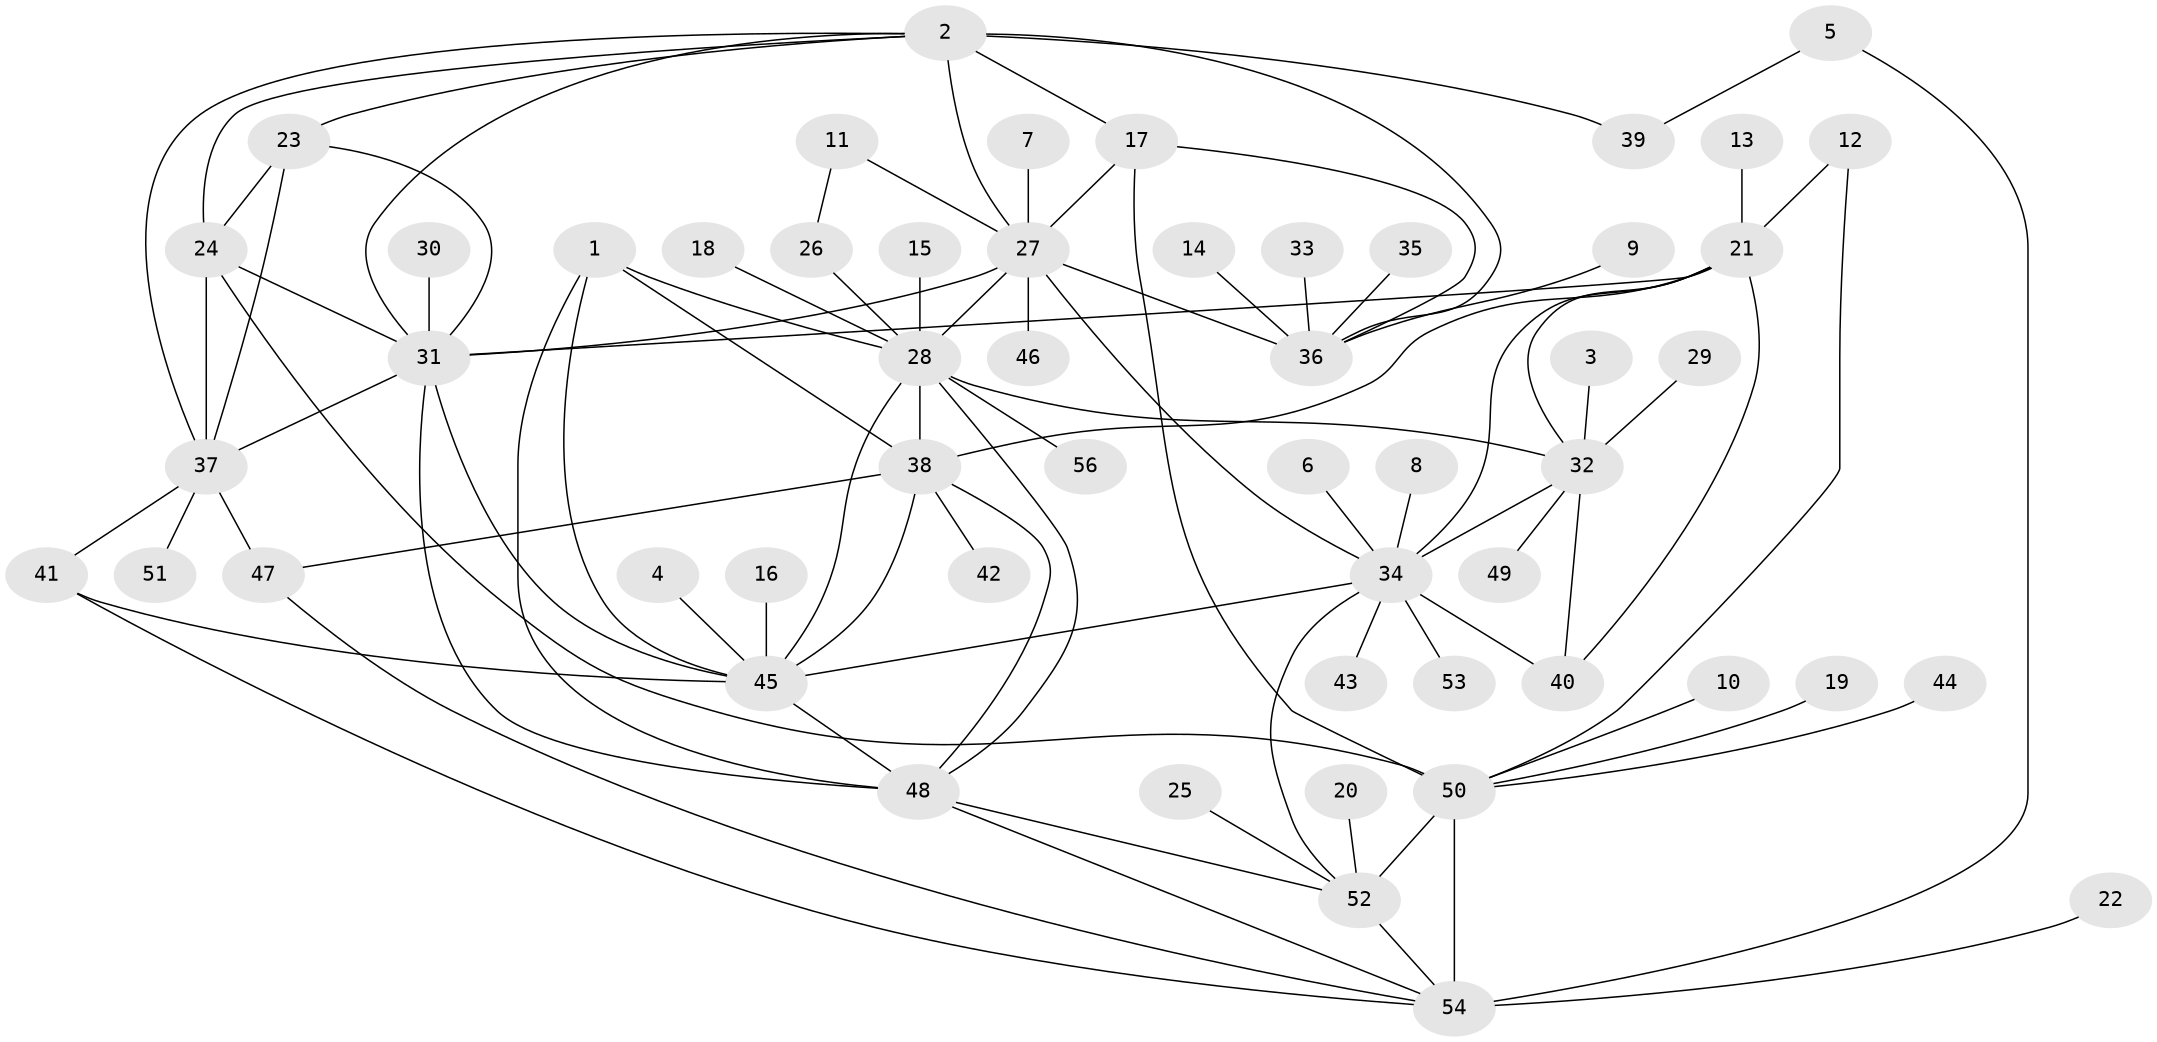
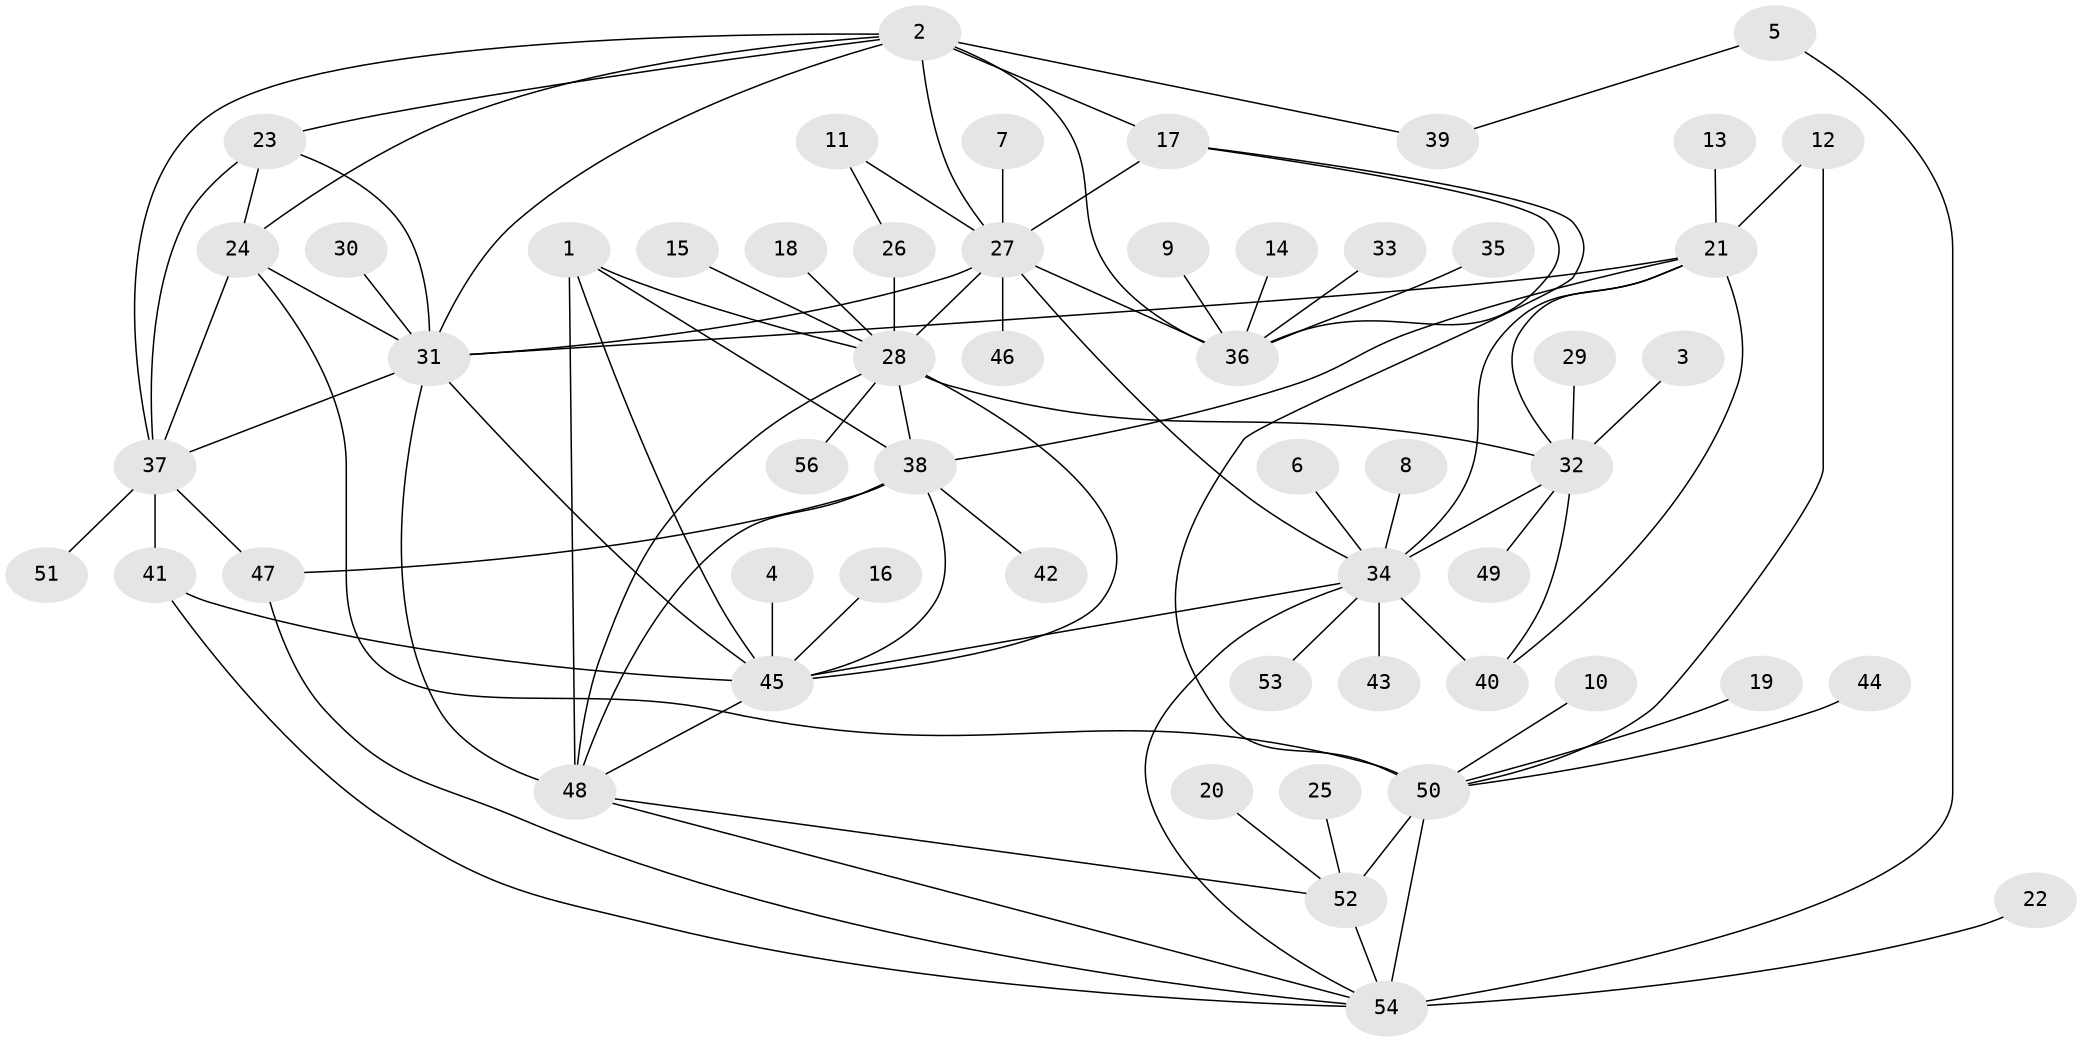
edge "34" -- "52": now "34" -- "54"
